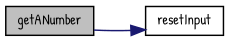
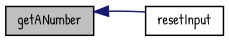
edge "getANumber" -> "resetInput": reversed
